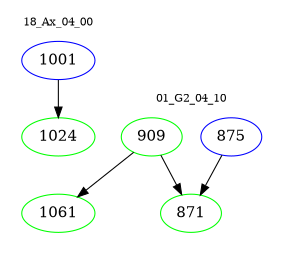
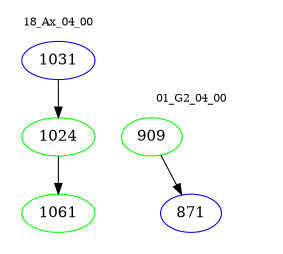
node "1001": label "1001" -> "1031"
cluster "01_G2_04_10": label "01_G2_04_10" -> "01_G2_04_00"
node "875": removed
edge "909" -> "1061": now "1024" -> "1061"
node "871": color green -> blue
